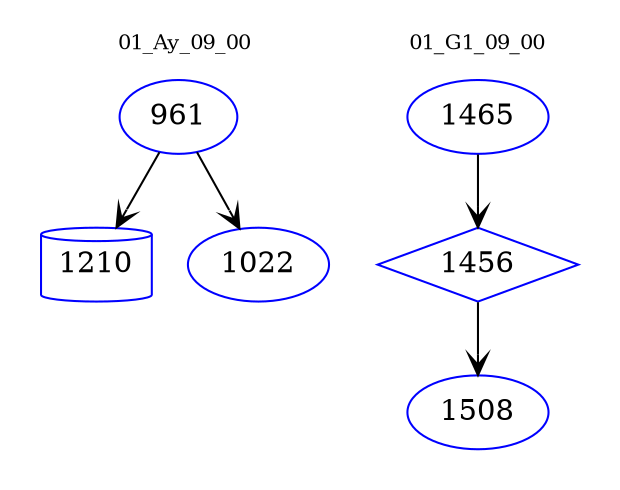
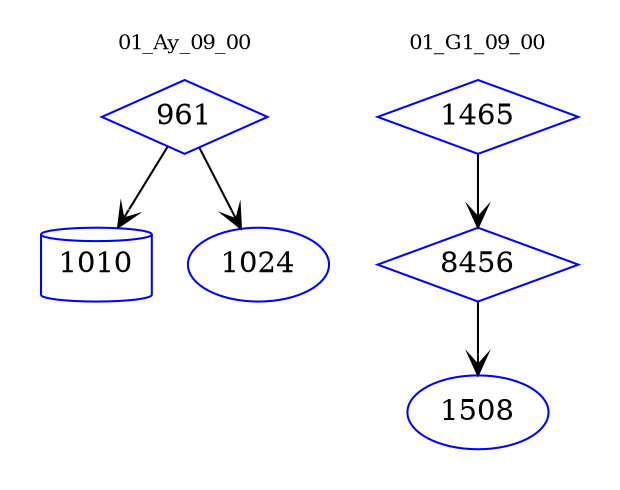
node "961": shape ellipse -> diamond
node "1465": shape ellipse -> diamond
node "1210": label "1210" -> "1010"
node "1022": label "1022" -> "1024"
node "1456": label "1456" -> "8456"
